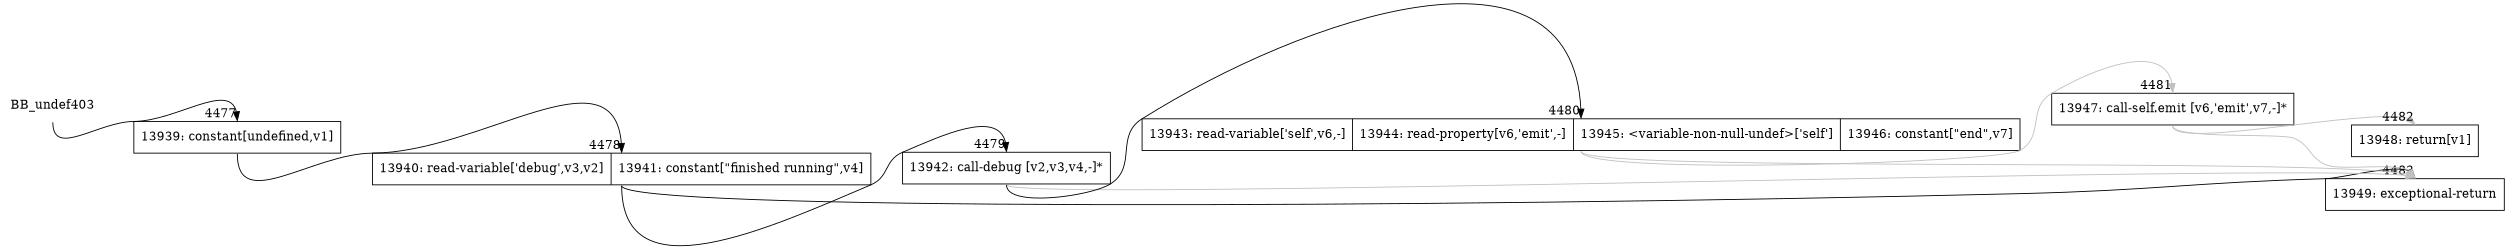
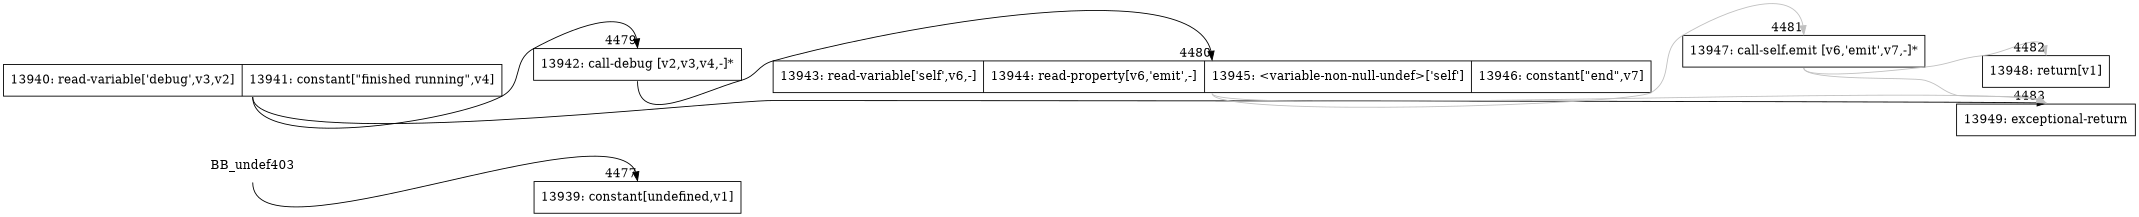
edge "13939: constant[undefined,v1]" -> "13940: read-variable['debug',v3,v2]": removed
edge "13942: call-debug [v2,v3,v4,-]*" -> "13949: exceptional-return": removed
